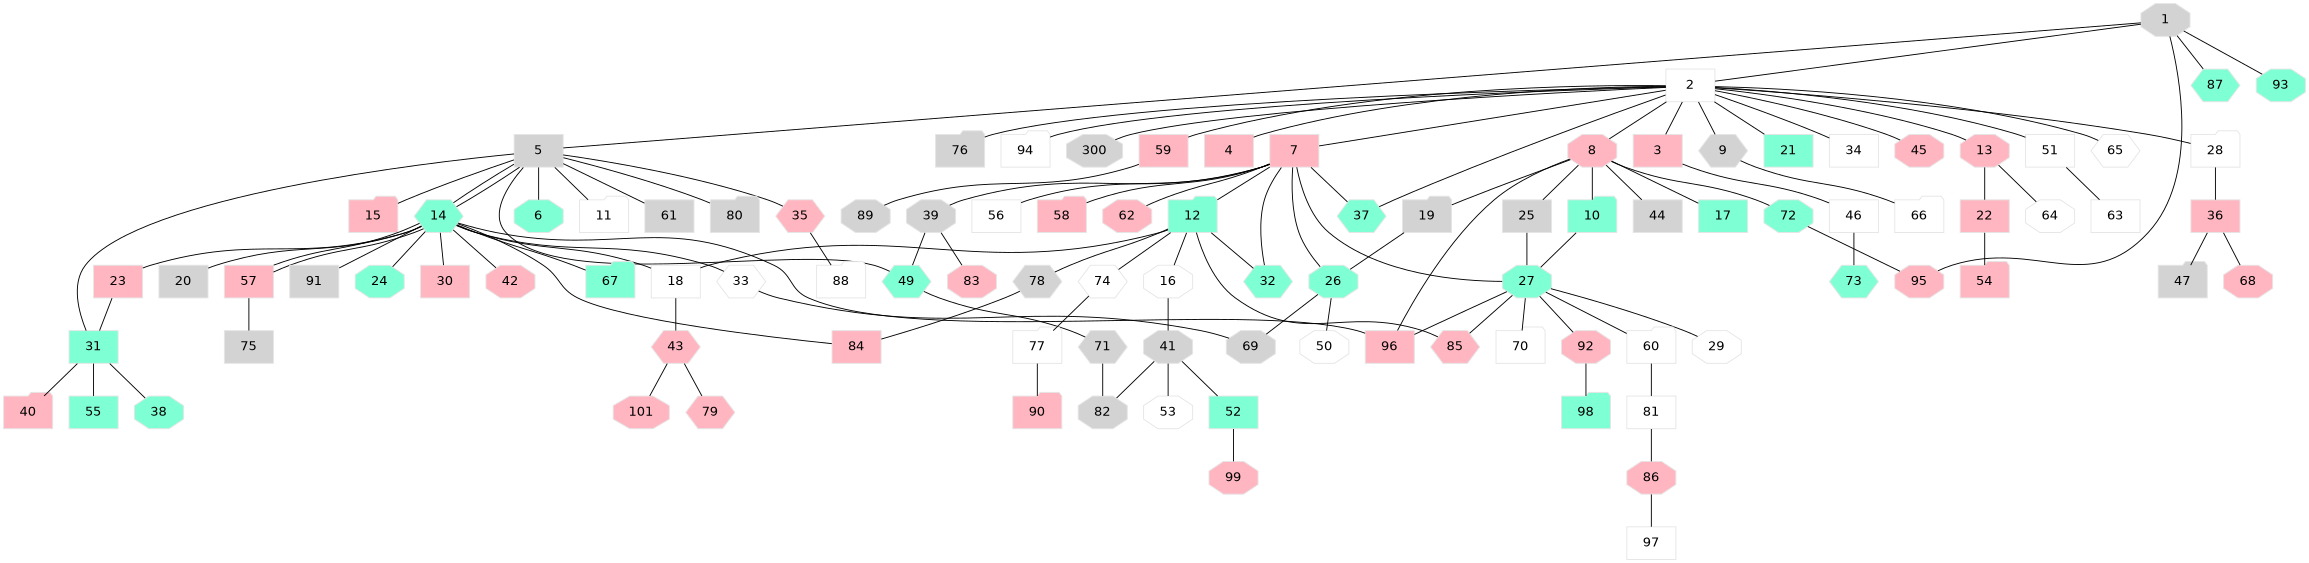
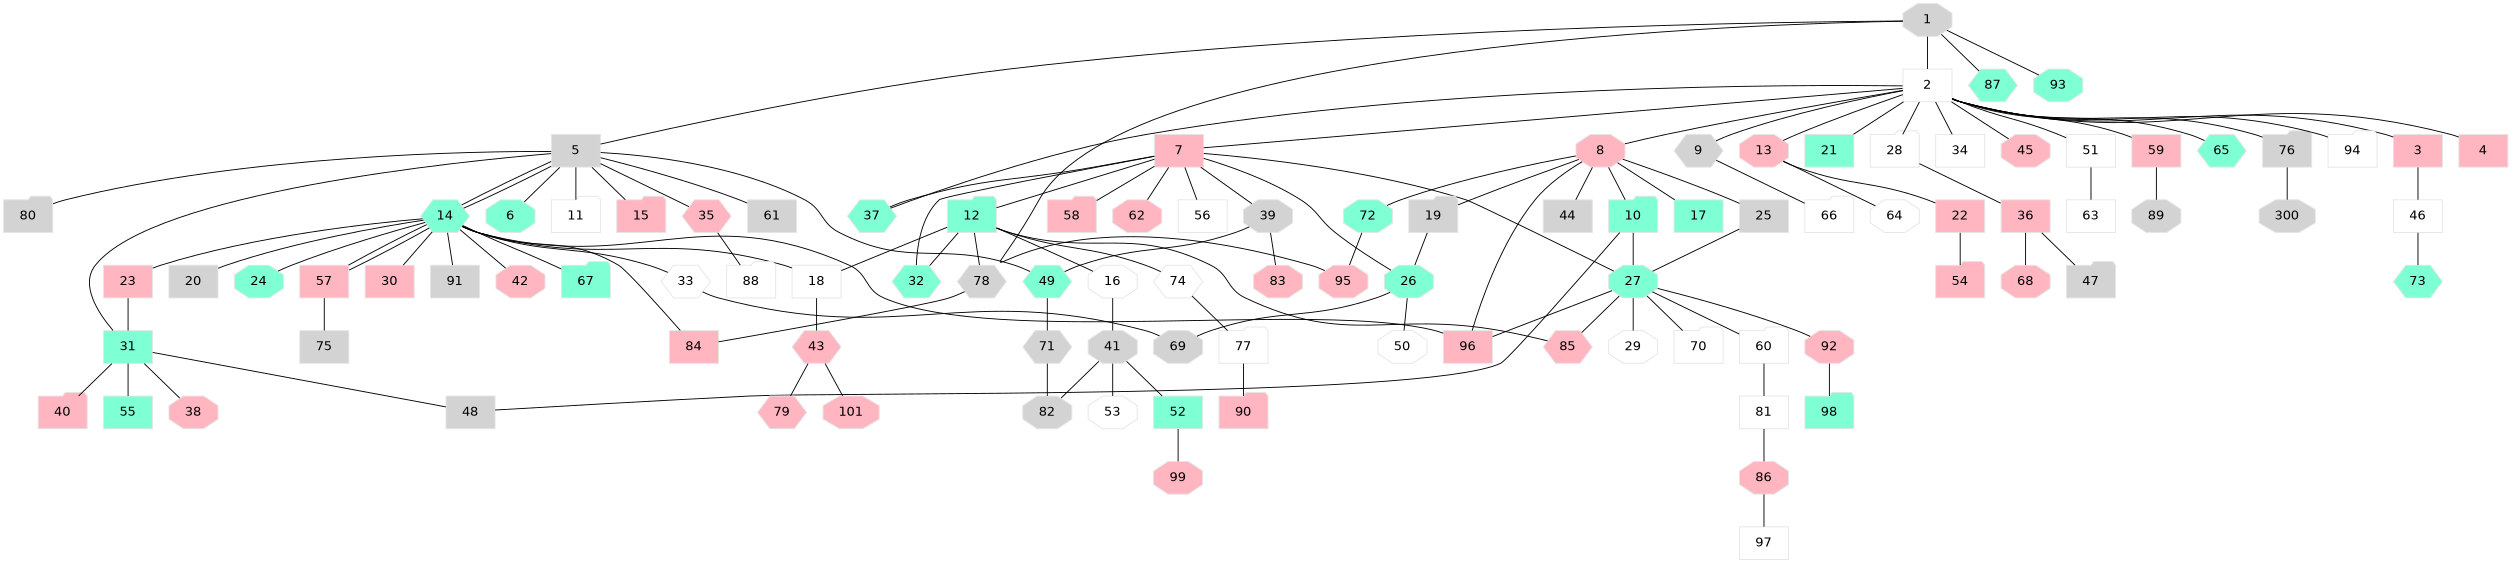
edge "2" -- "300": now "76" -- "300"
node "65": fillcolor white -> aquamarine
node "38": fillcolor aquamarine -> lightpink
node "48": added
